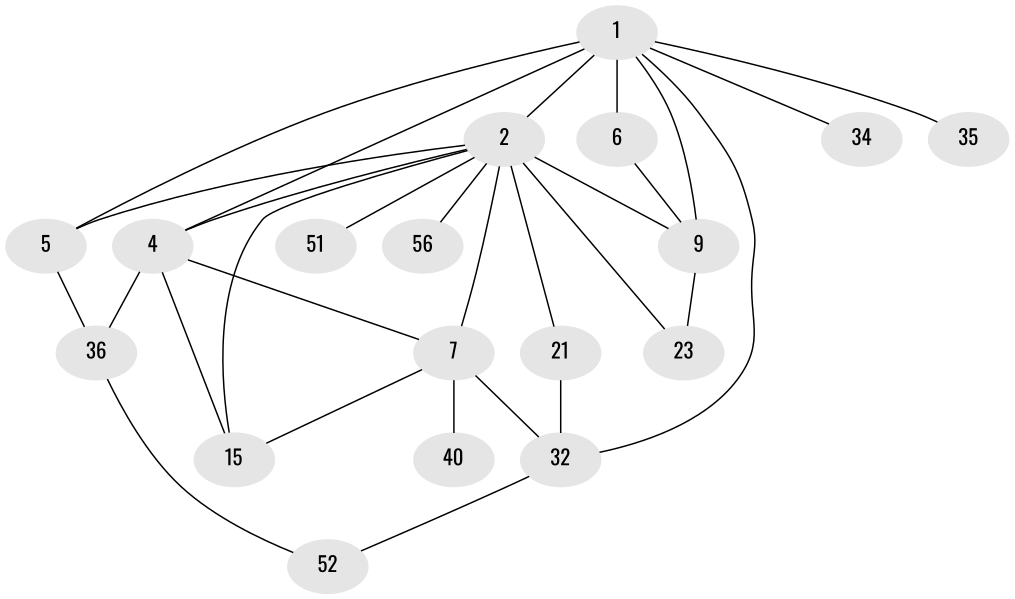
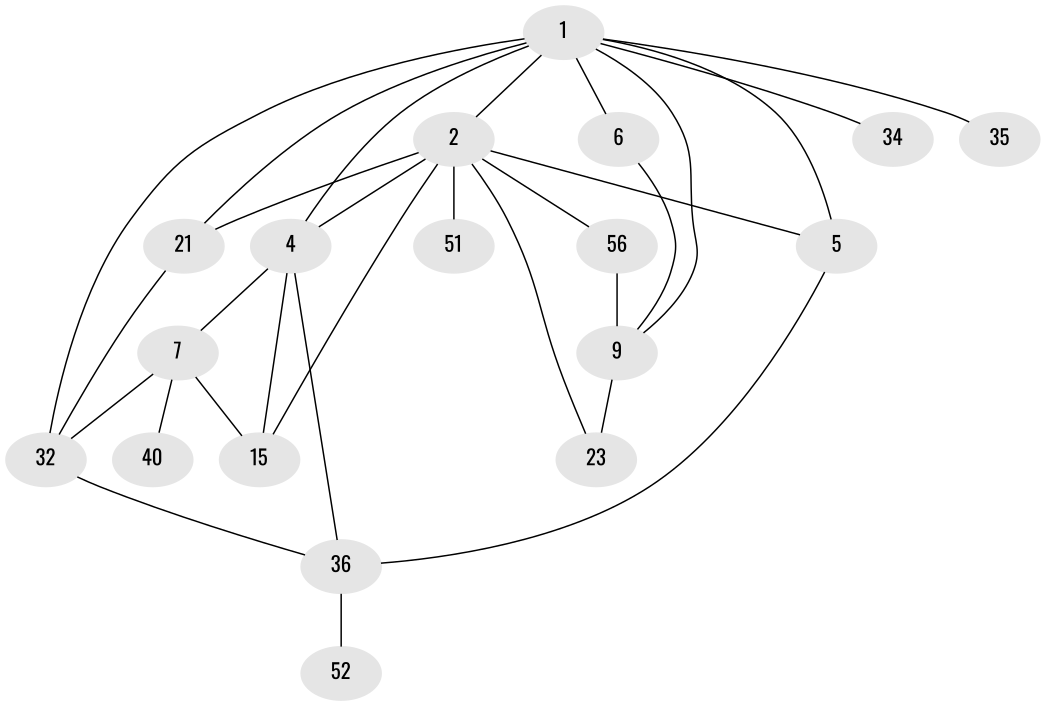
edge "1" -- "21": added
edge "2" -- "9": now "56" -- "9"
edge "2" -- "7": removed
edge "32" -- "52": now "32" -- "36"
